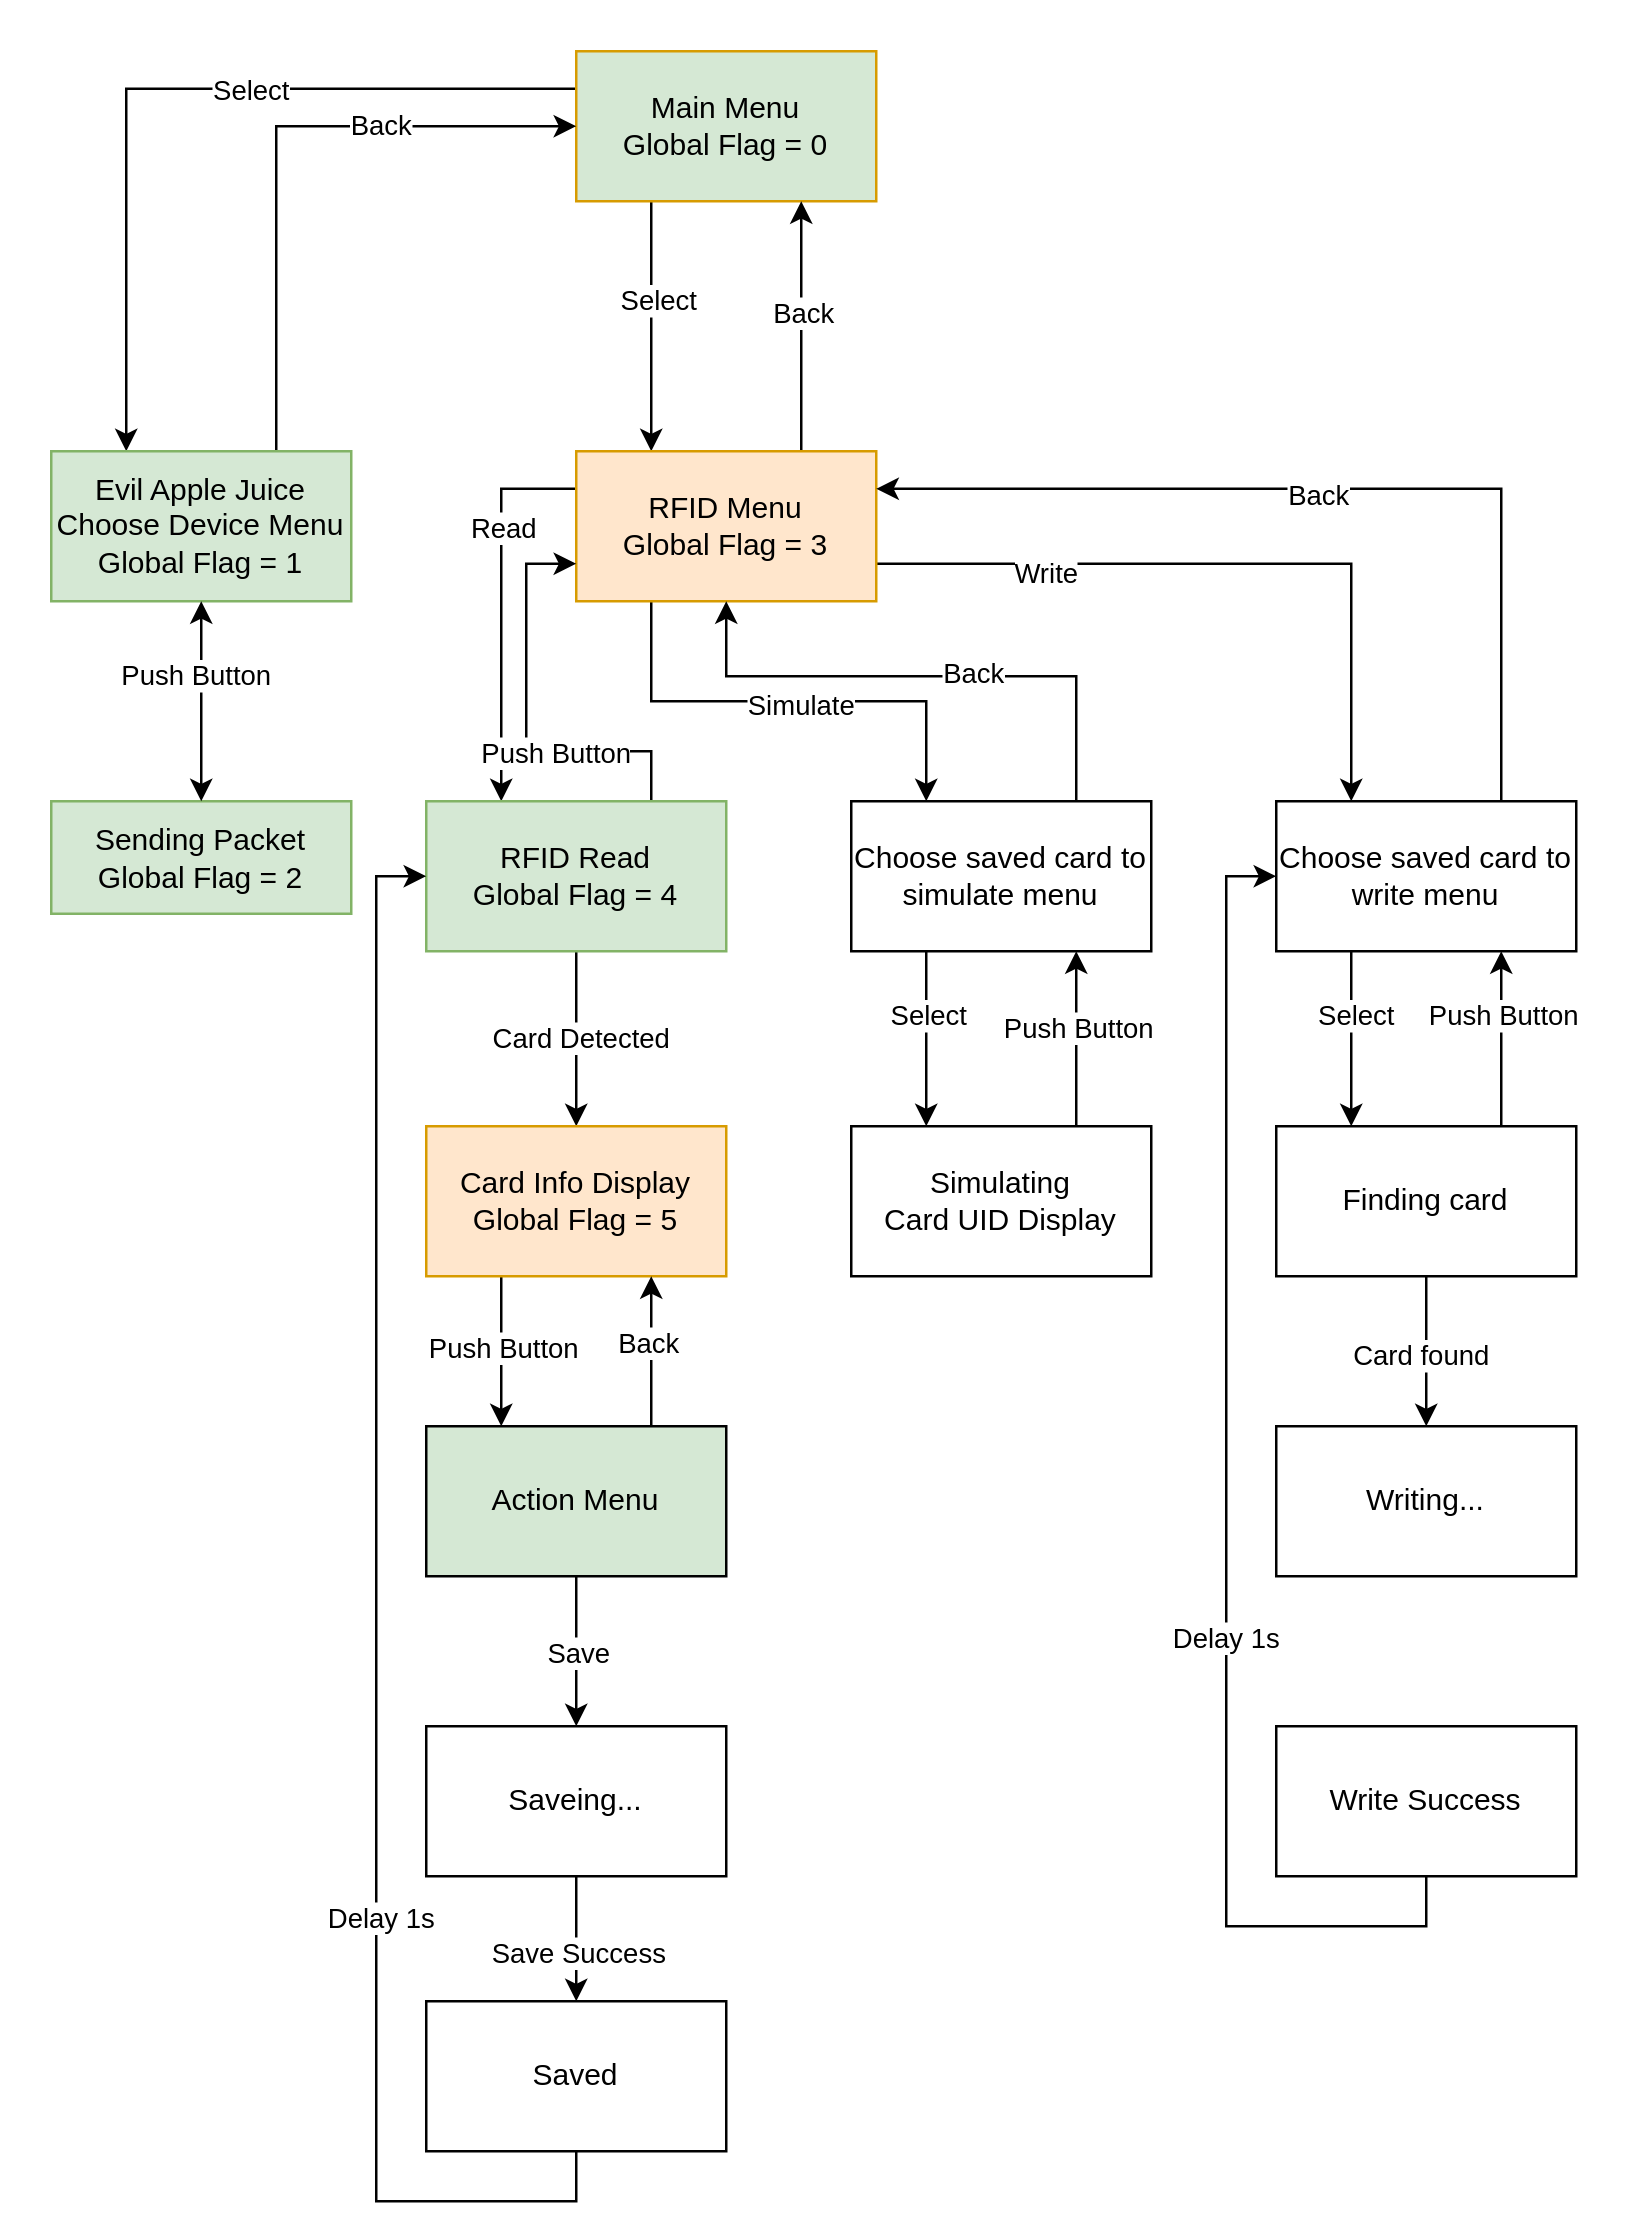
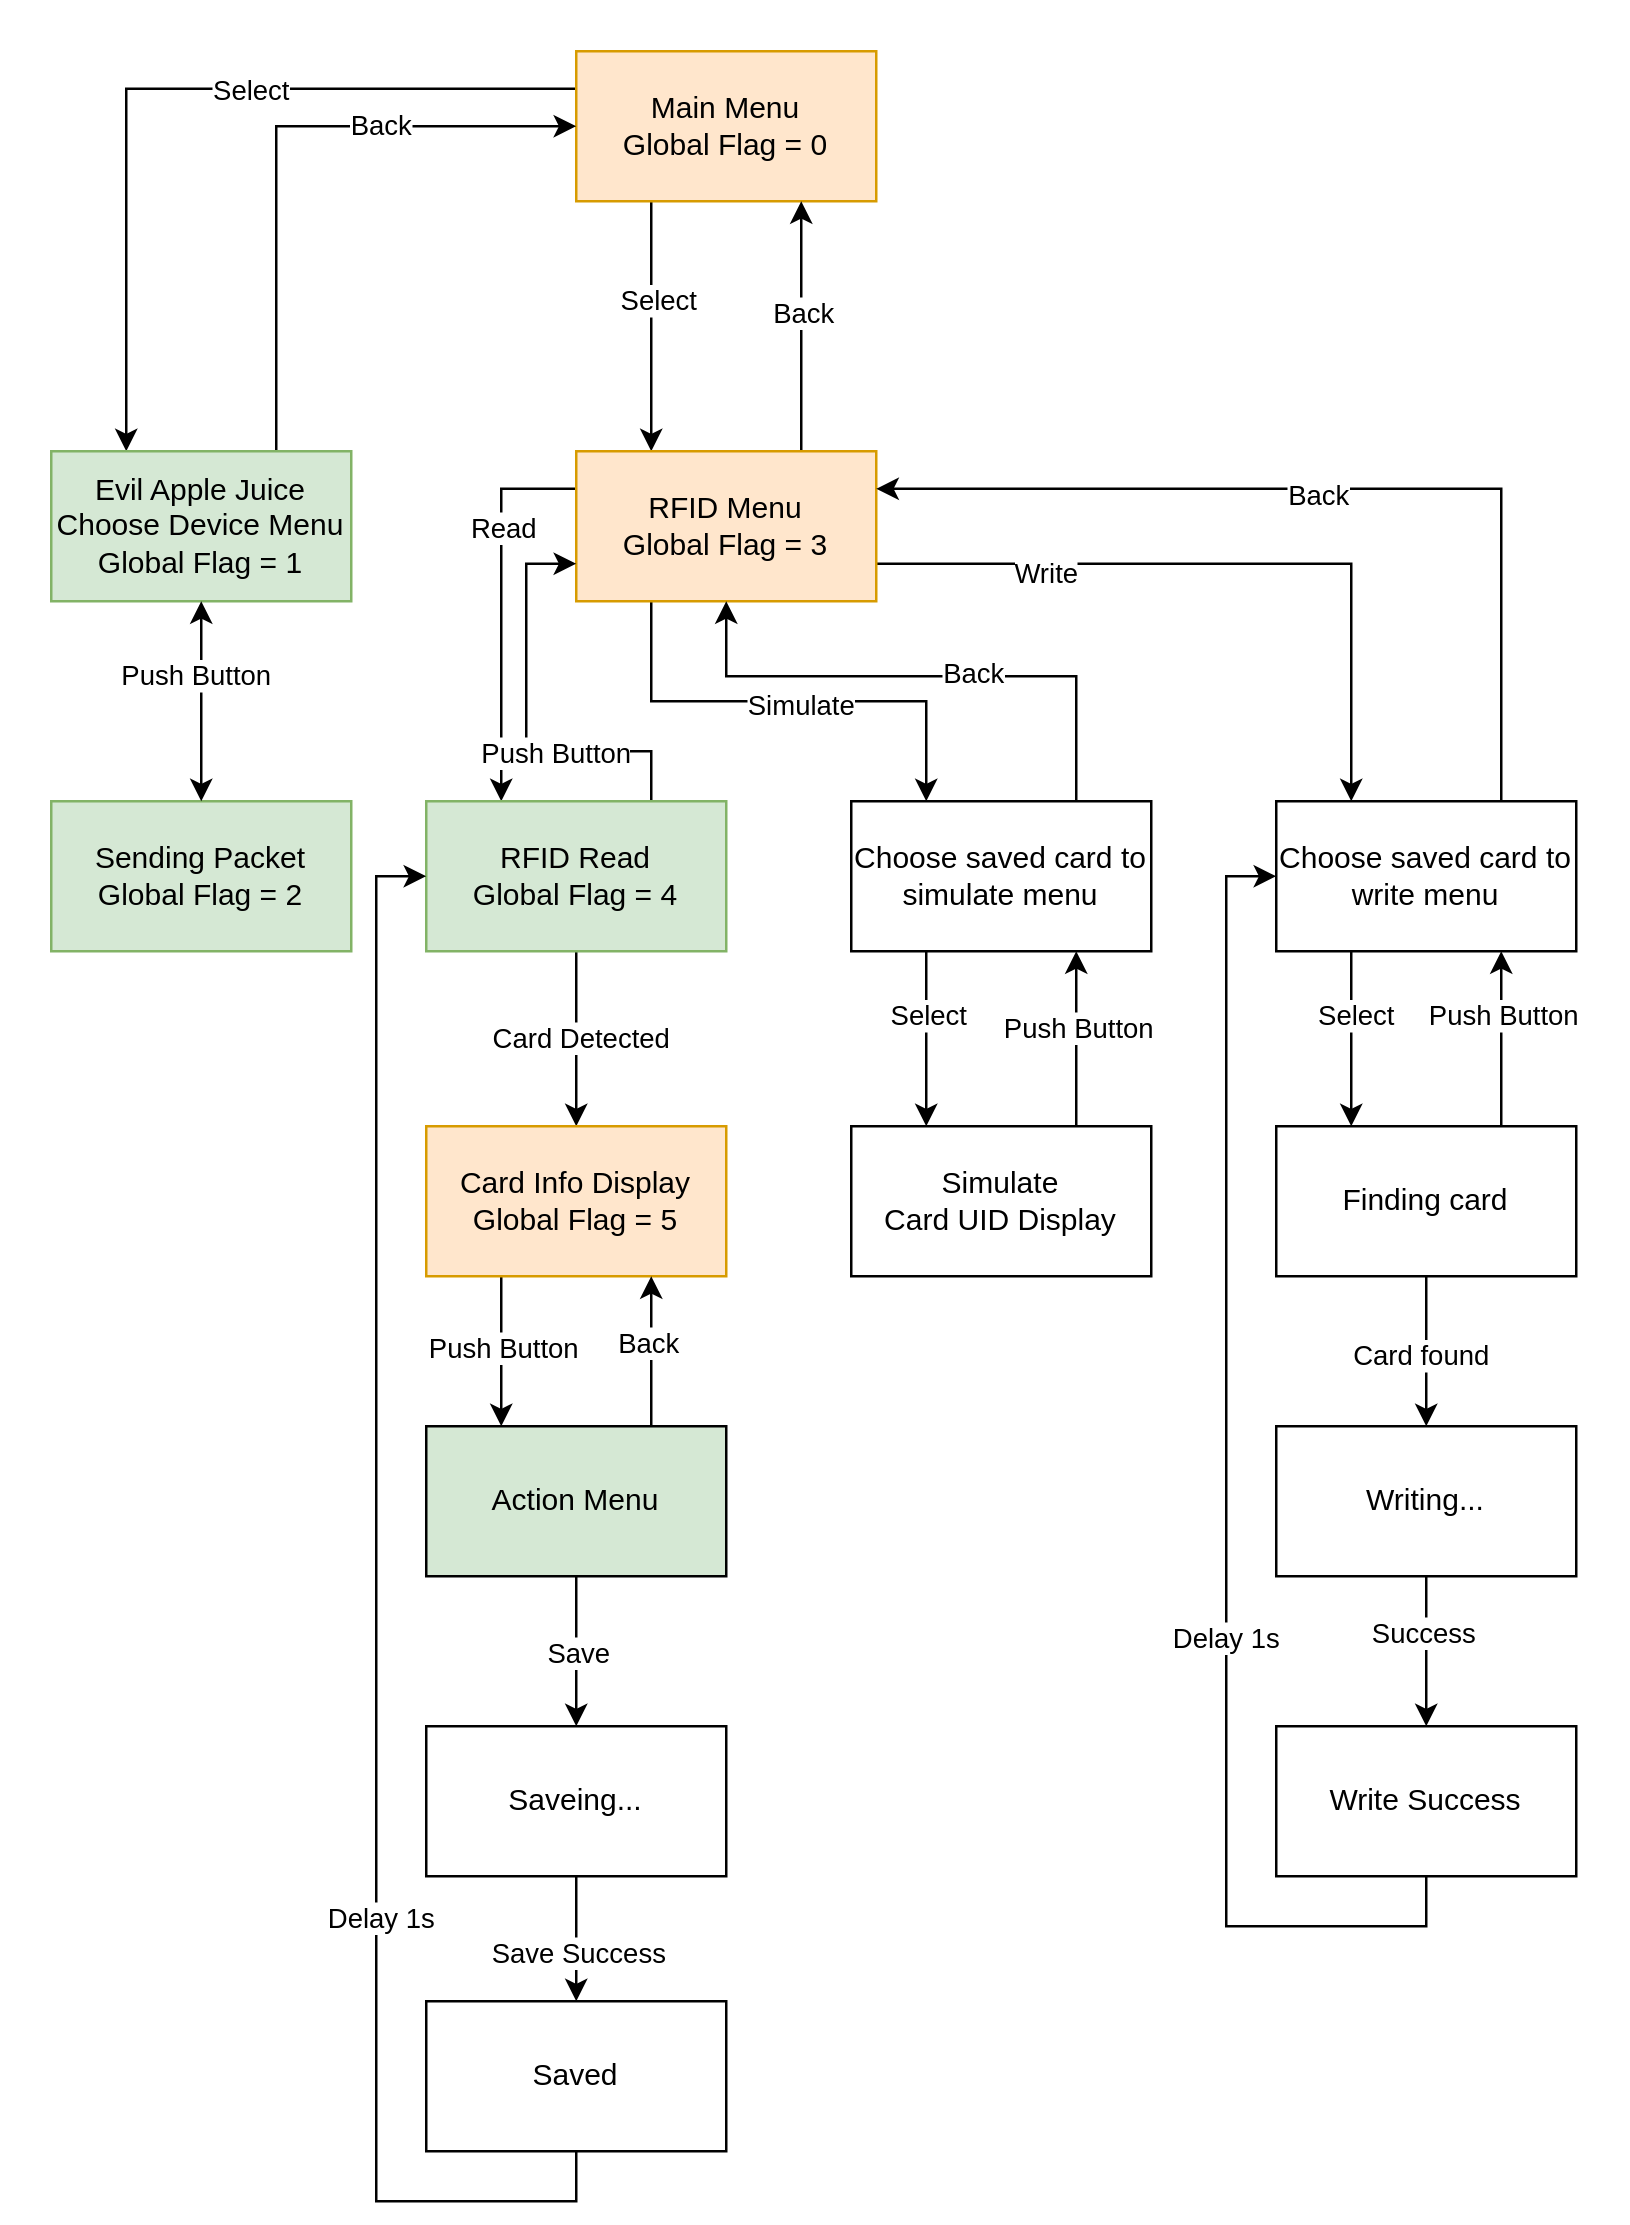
node "Main Menu Global Flag = 0": fillcolor #d5e8d4 -> #ffe6cc
node "Sending Packet Global Flag = 2": size 300x113 -> 300x150
node "Simulating Card UID Display": label "Simulating Card UID Display" -> "Simulate Card UID Display"
edge "Writing..." -> "Write Success": added, label "Success"
